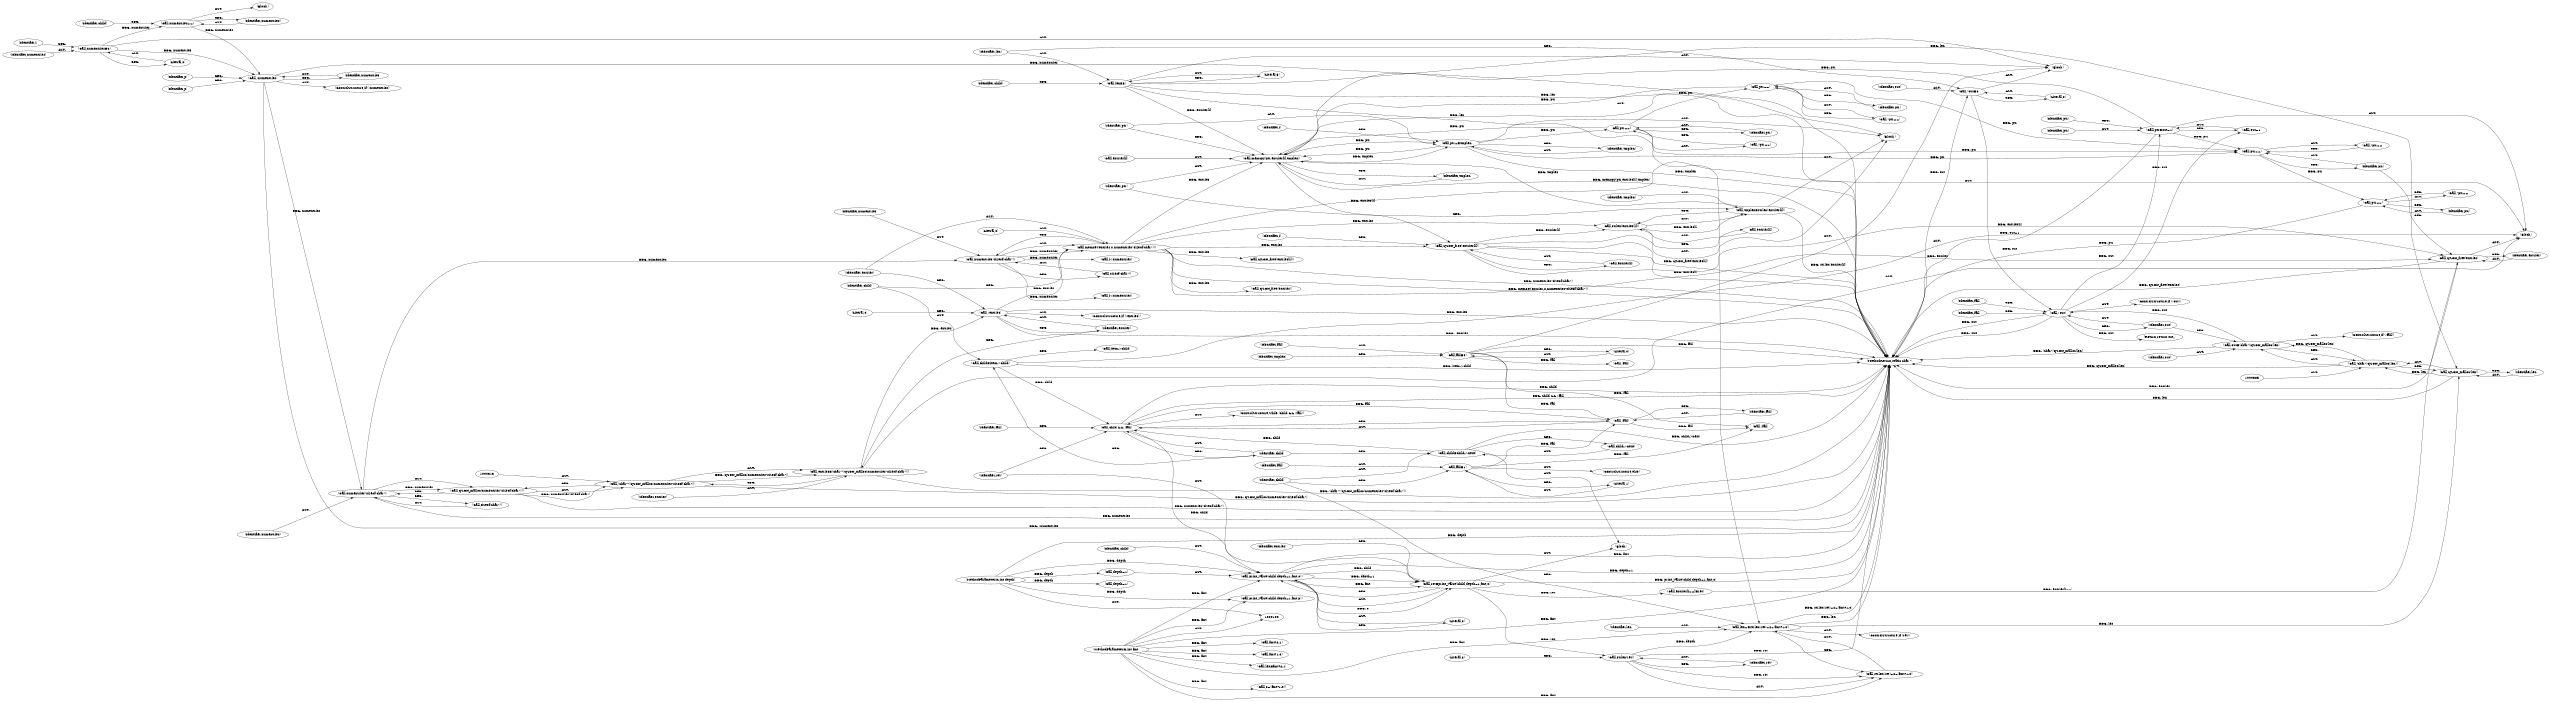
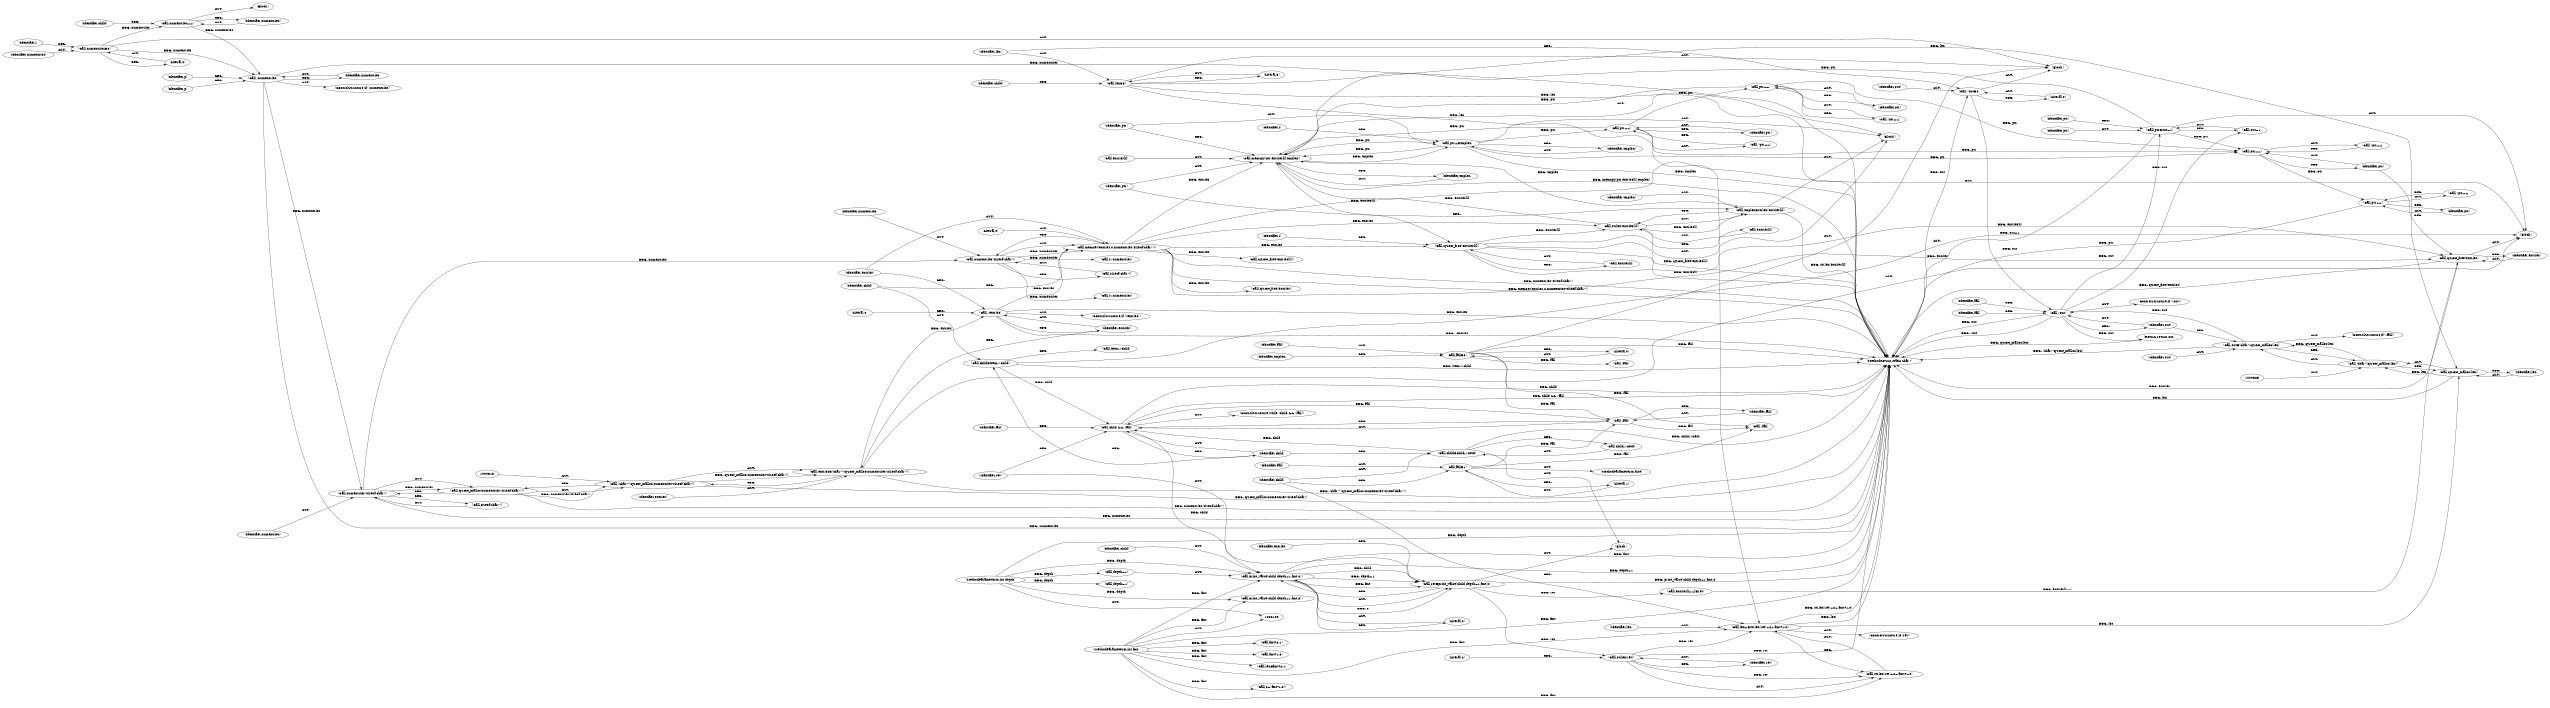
edge "(Call,len=5)" -> "(Call,memcpy(ptr,entries[i],tmplen))": now "(Call,strlen(entries[i]))" -> "(Call,memcpy(ptr,entries[i],tmplen))"
edge "(Call,(char*)cJSON_malloc(len))" -> "(MethodReturn,static char *)": now "(Return,return out;)" -> "(MethodReturn,static char *)"
node "(ControlStructure,else)": label "(ControlStructure,else)" -> "(MethodParameterIn,else)"
edge "(Call,strlen(ret))" -> "(Call,len+=strlen(ret)+2+(fmt?1:0))": label "DDG: depth" -> "DDG: ret"
